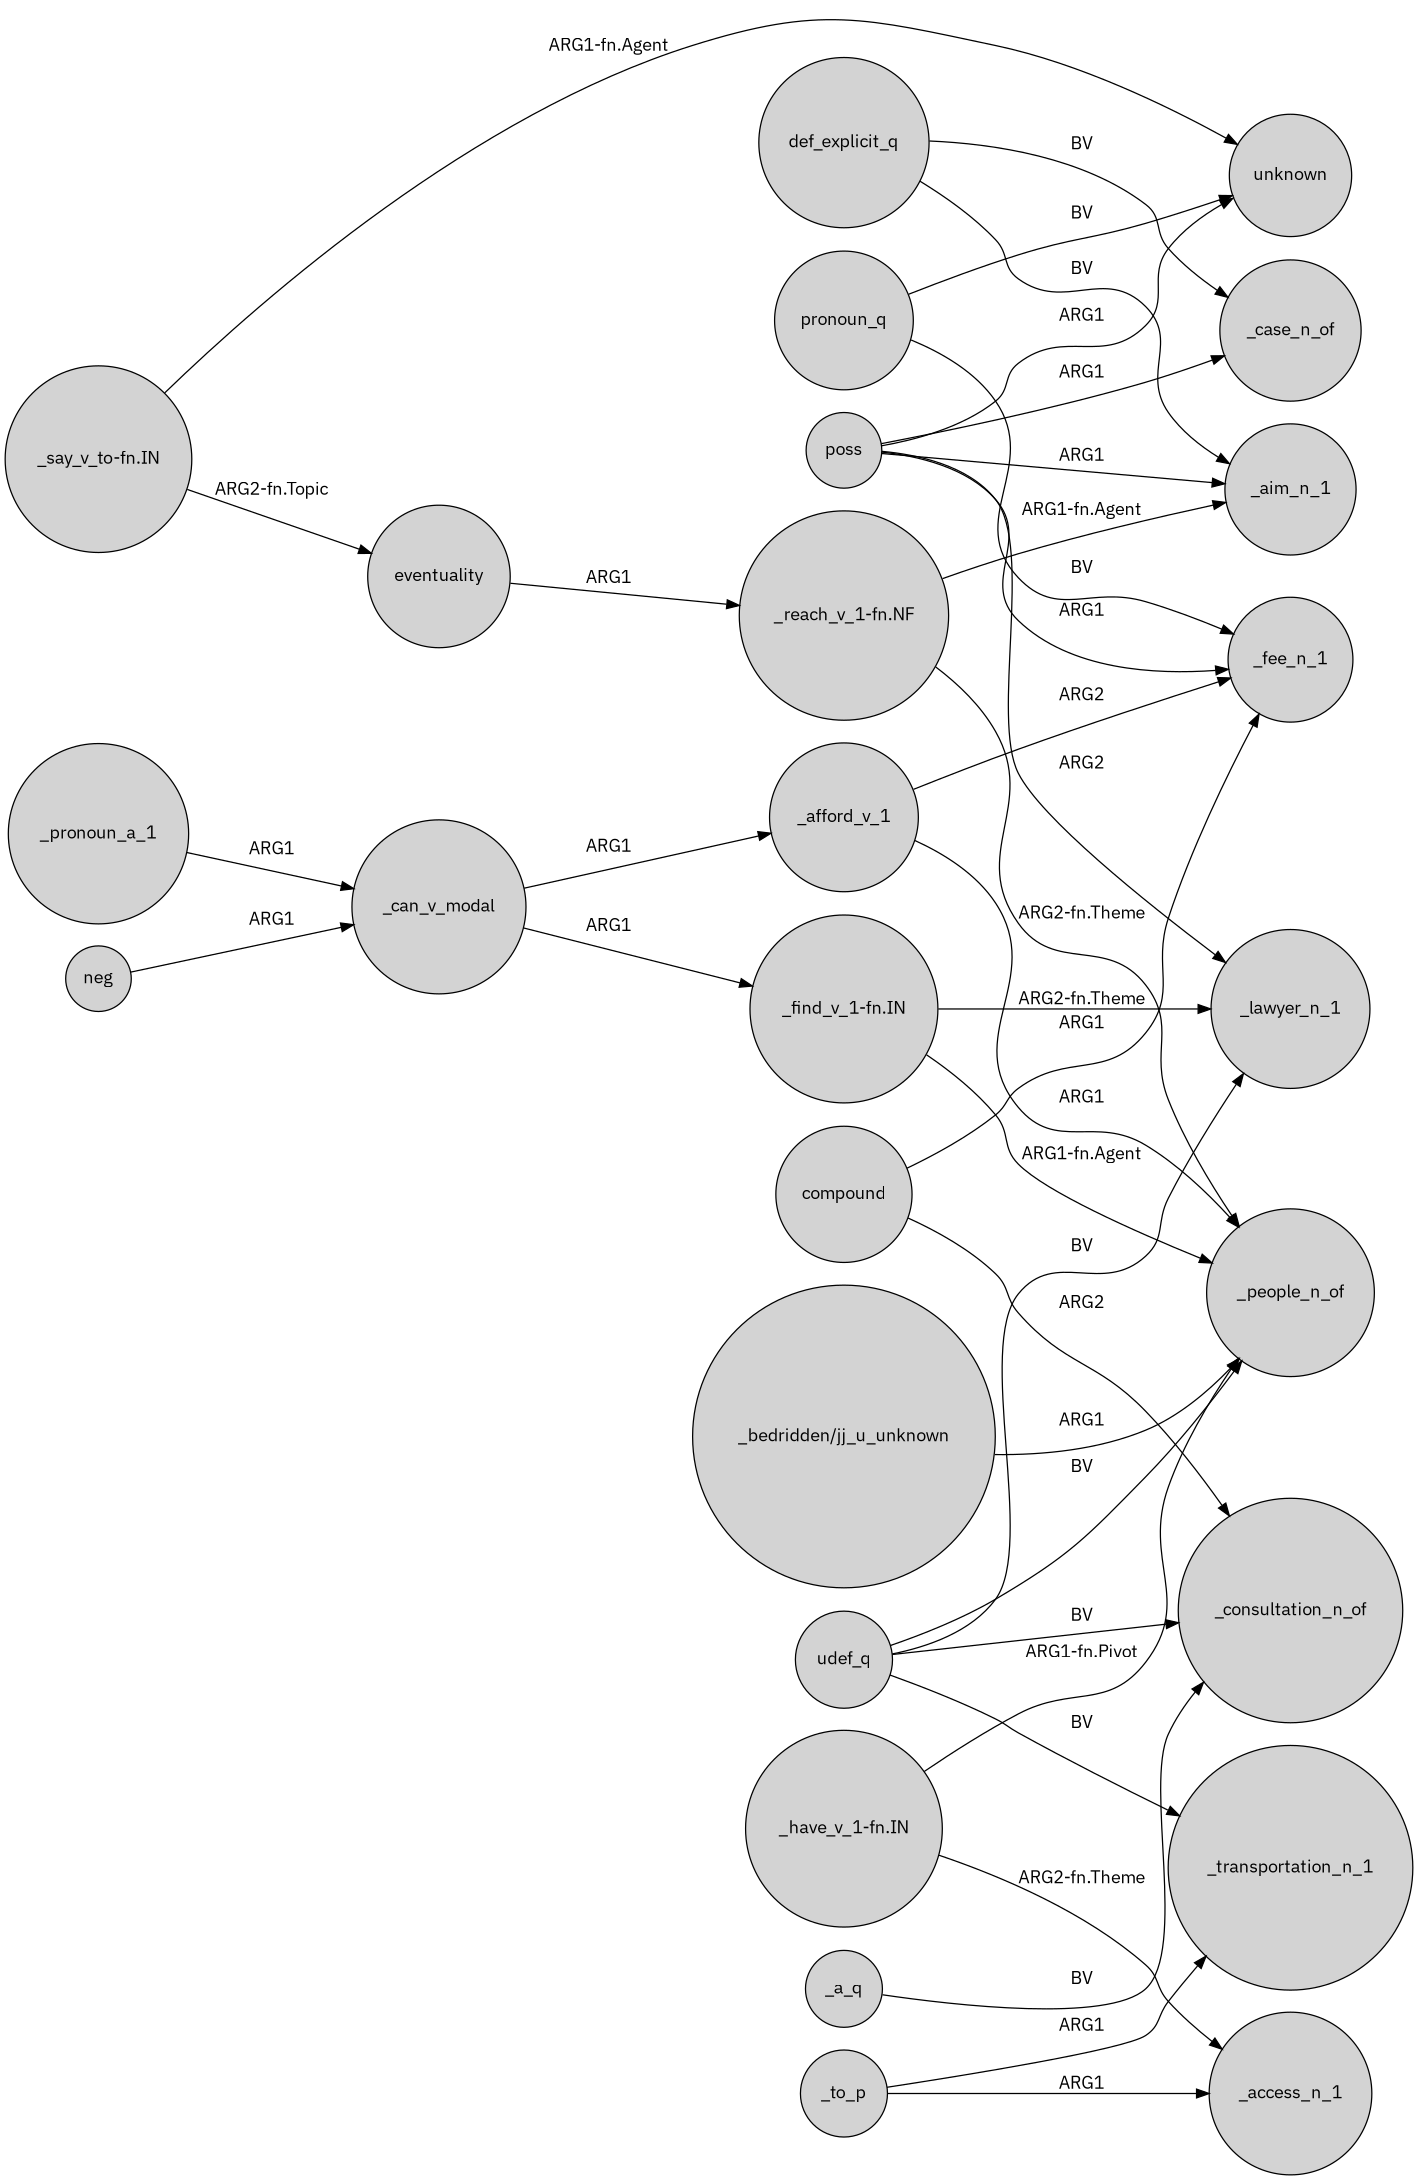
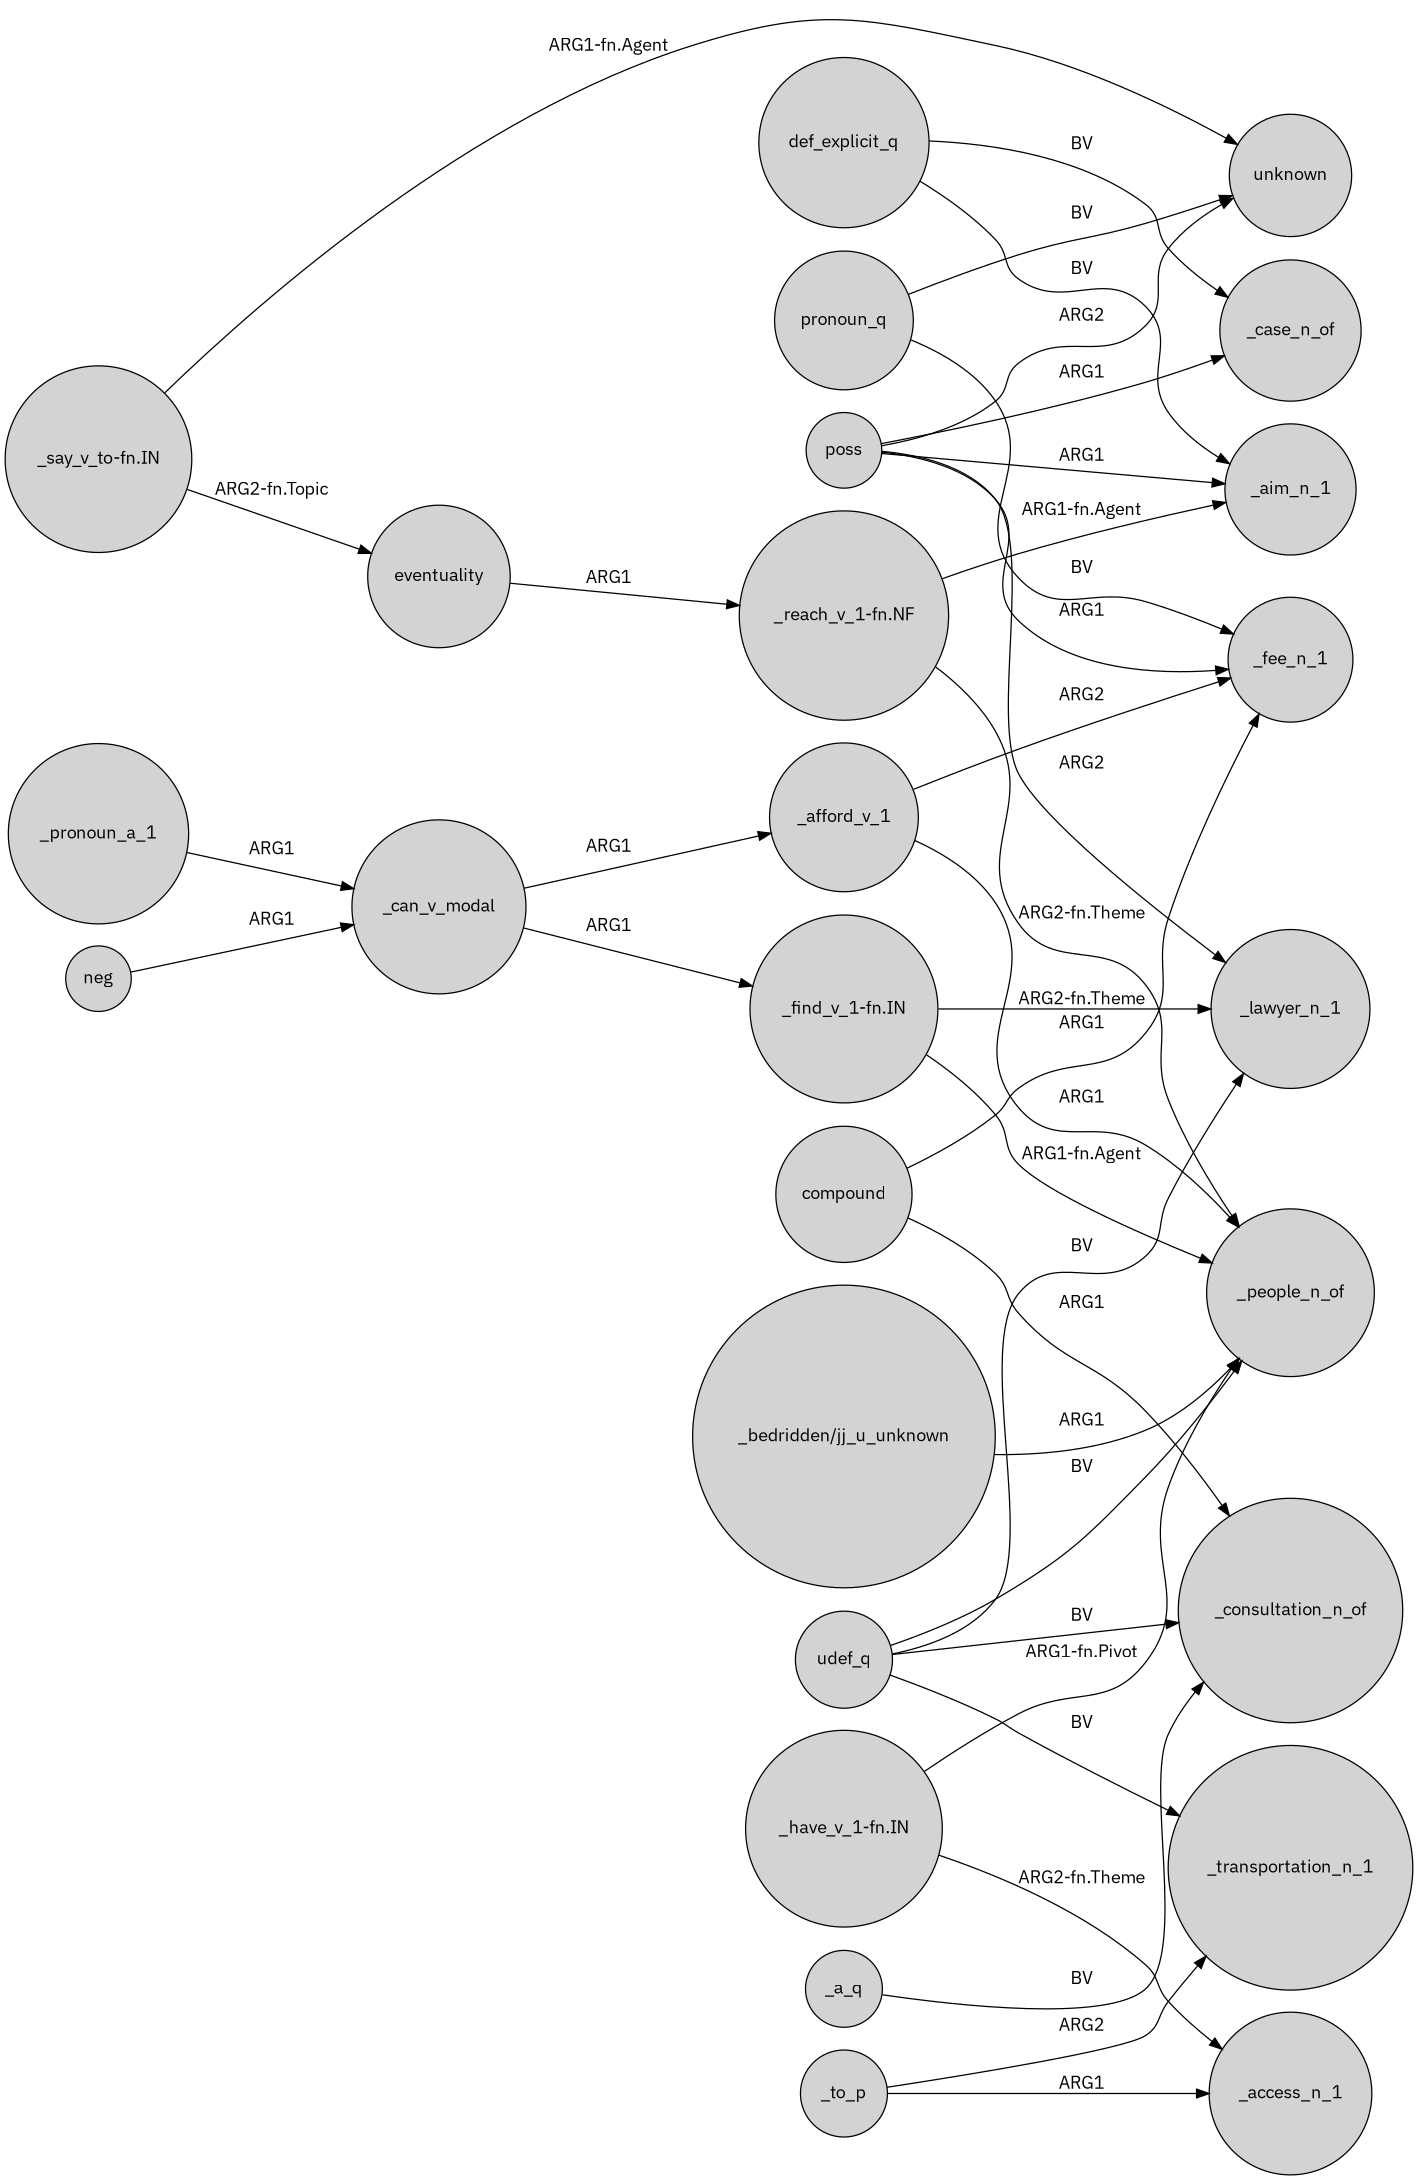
edge "poss" -> "unknown": label "ARG1" -> "ARG2"
edge "compound" -> "_consultation_n_of": label "ARG2" -> "ARG1"
edge "_to_p" -> "_transportation_n_1": label "ARG1" -> "ARG2"
